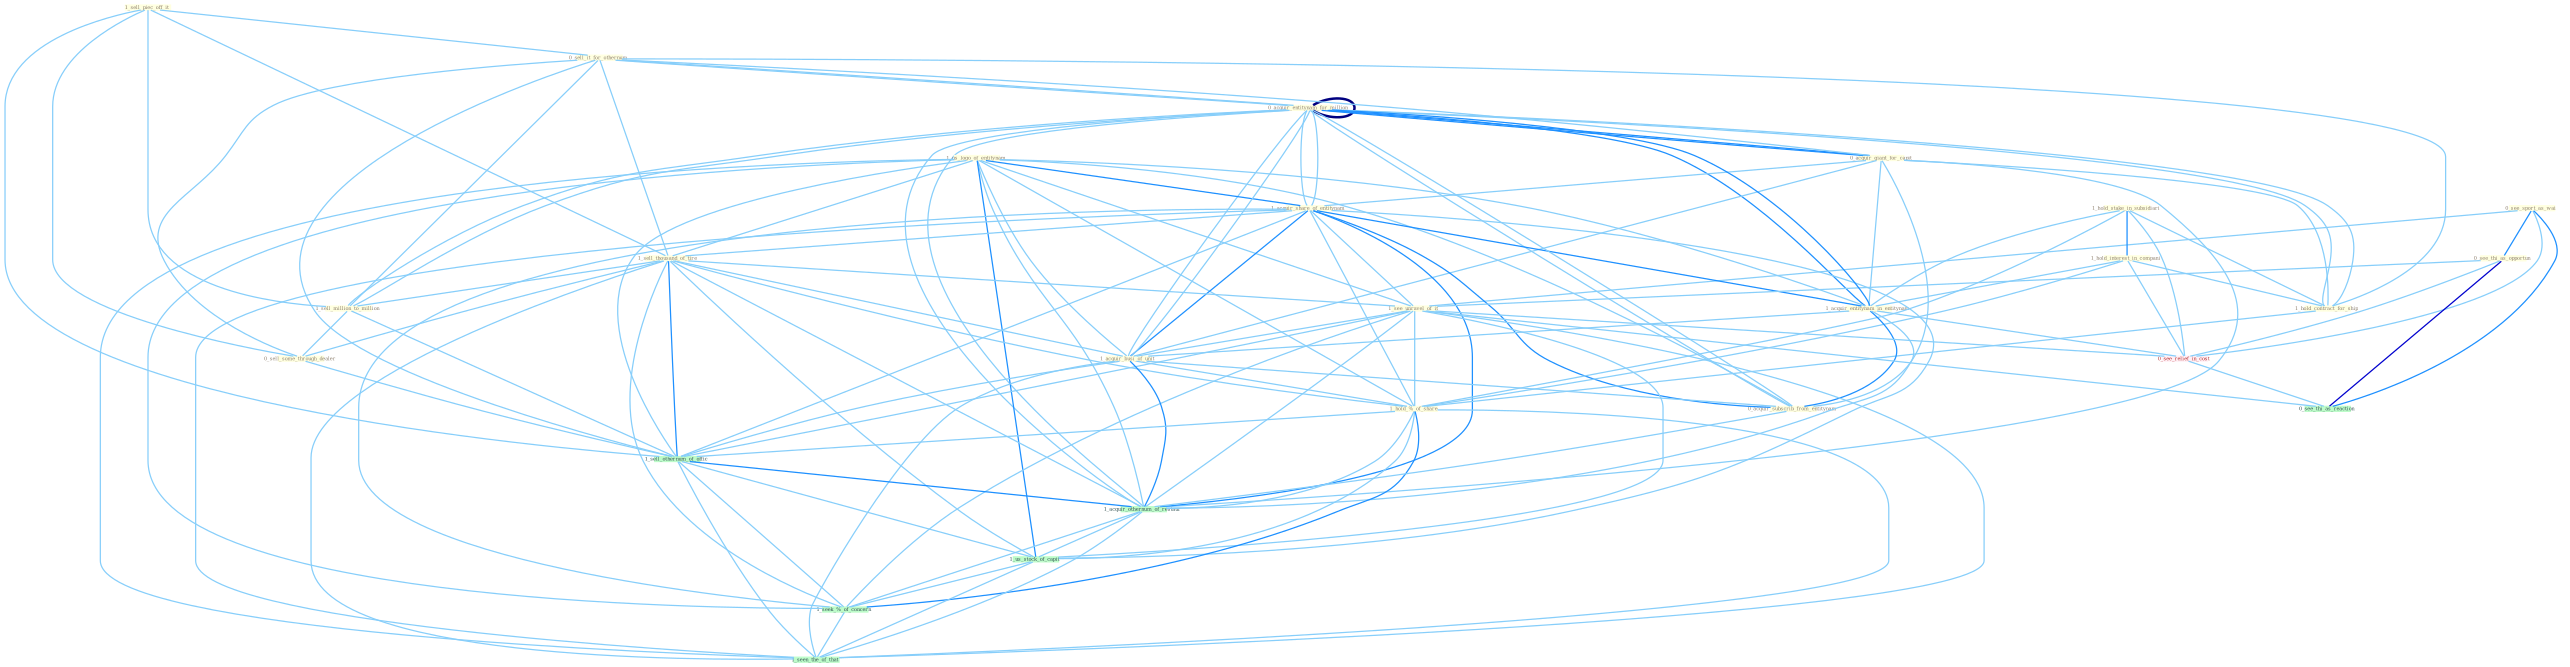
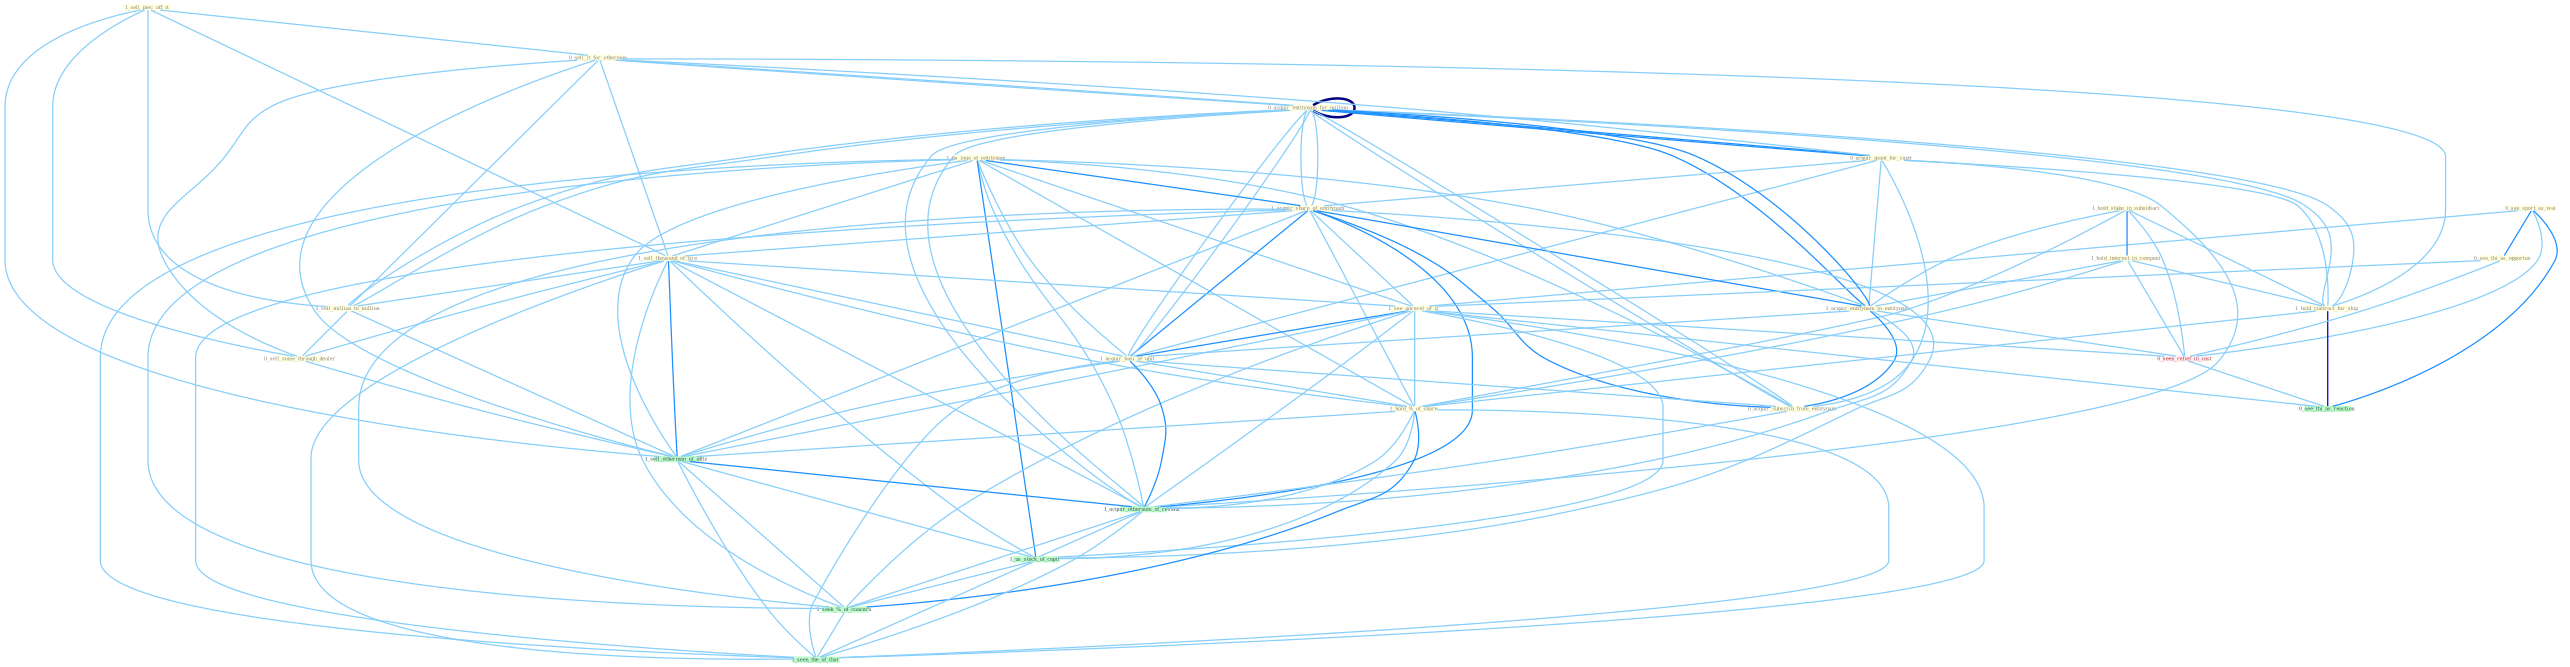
edge "0_see_thi_as_opportun" -- "0_see_thi_as_reaction": now "1_hold_contract_for_ship" -- "0_see_thi_as_reaction"
edge "1_see_unravel_of_it" -- "1_acquir_busi_of_unit": color #87cefa -> #1e90ff
node "0_see_relief_in_cost": label "0_see_relief_in_cost" -> "0_seen_relief_in_cost"
